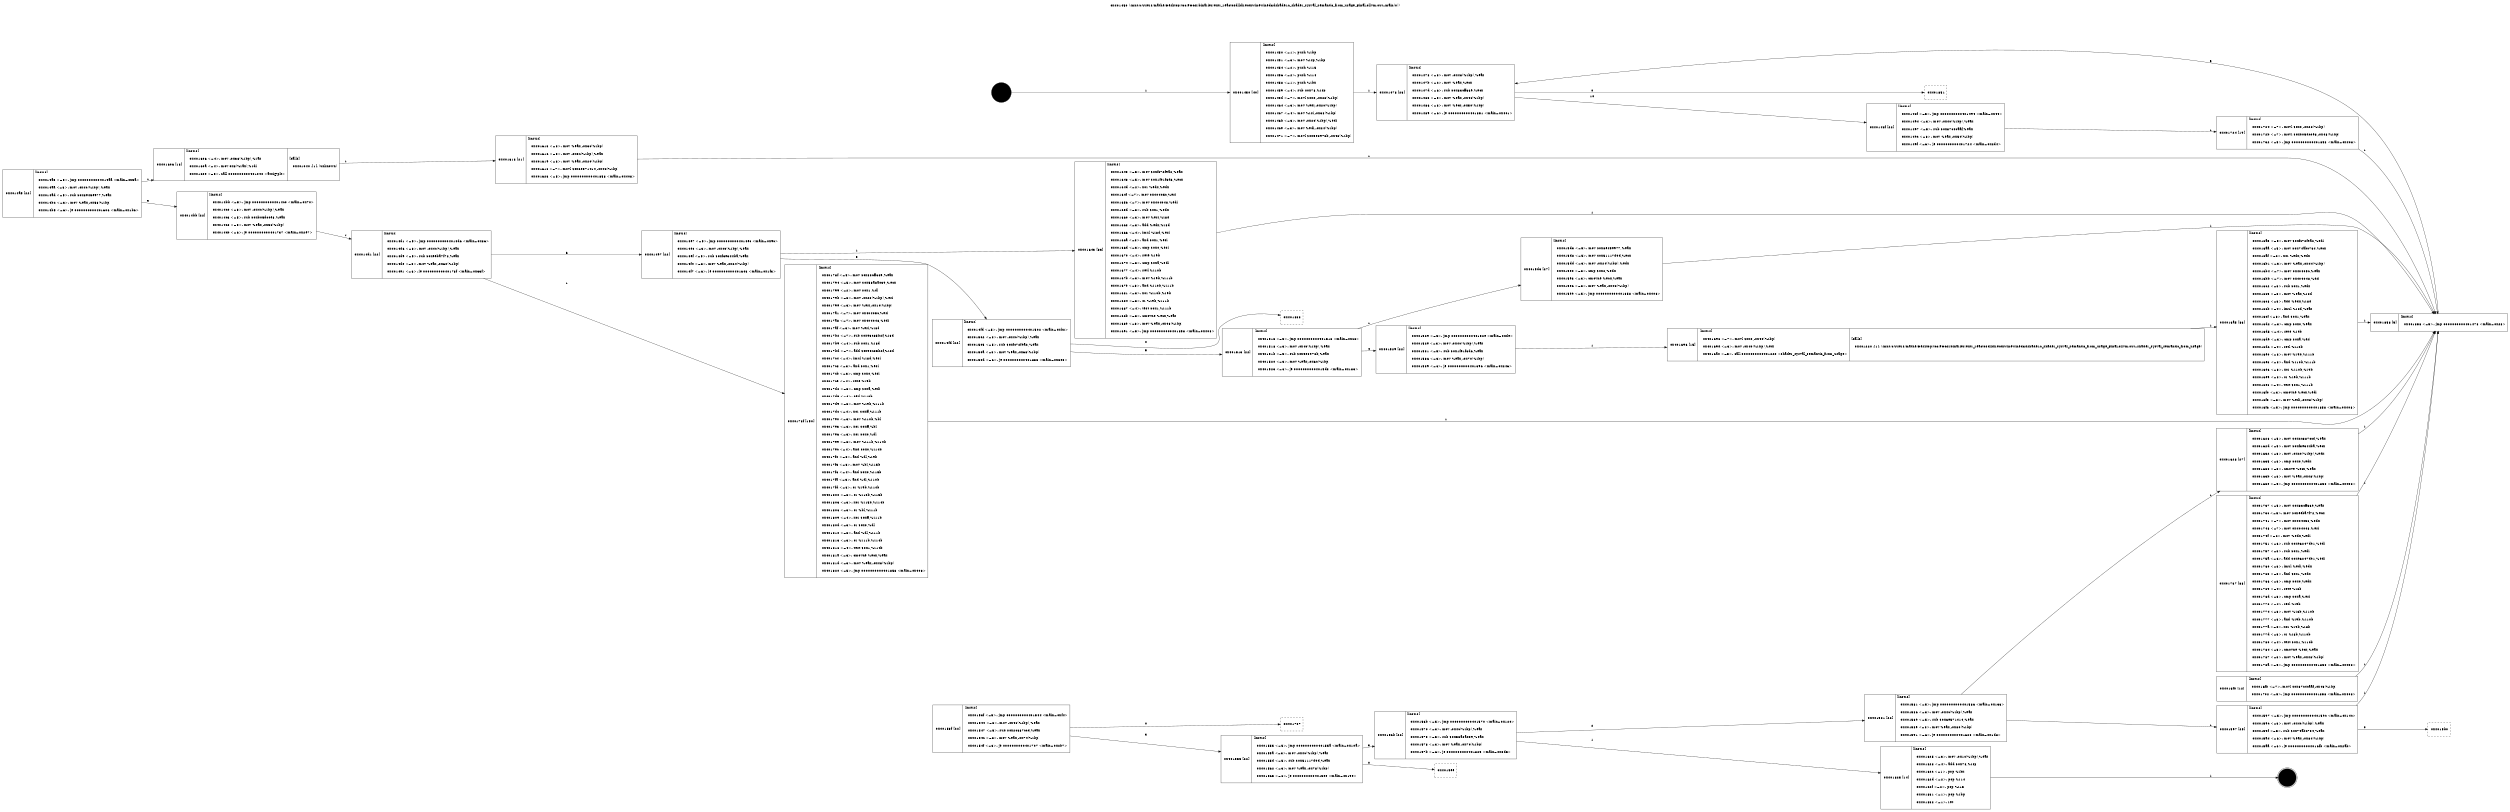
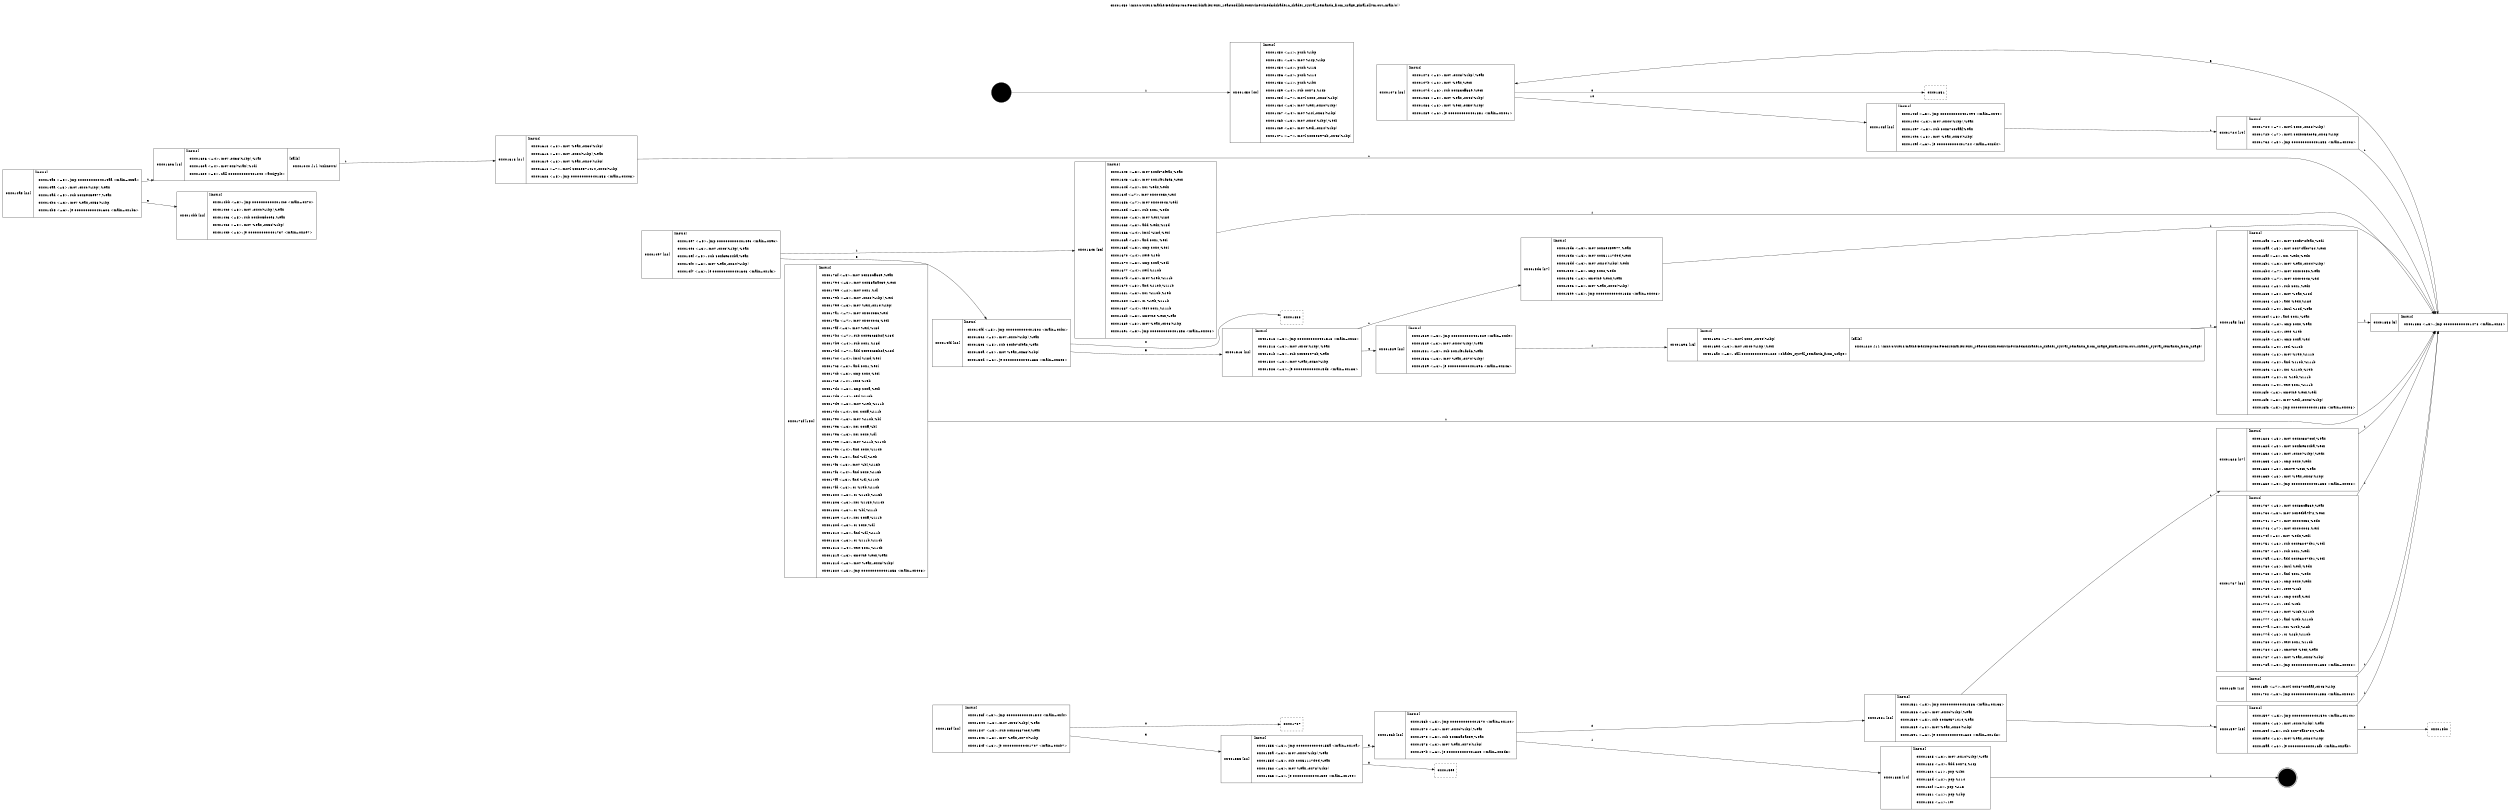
edge "0x401450 [40]" -> "0x401478 [23]": removed, label "1"
node "0x4014d1 [22]": removed
